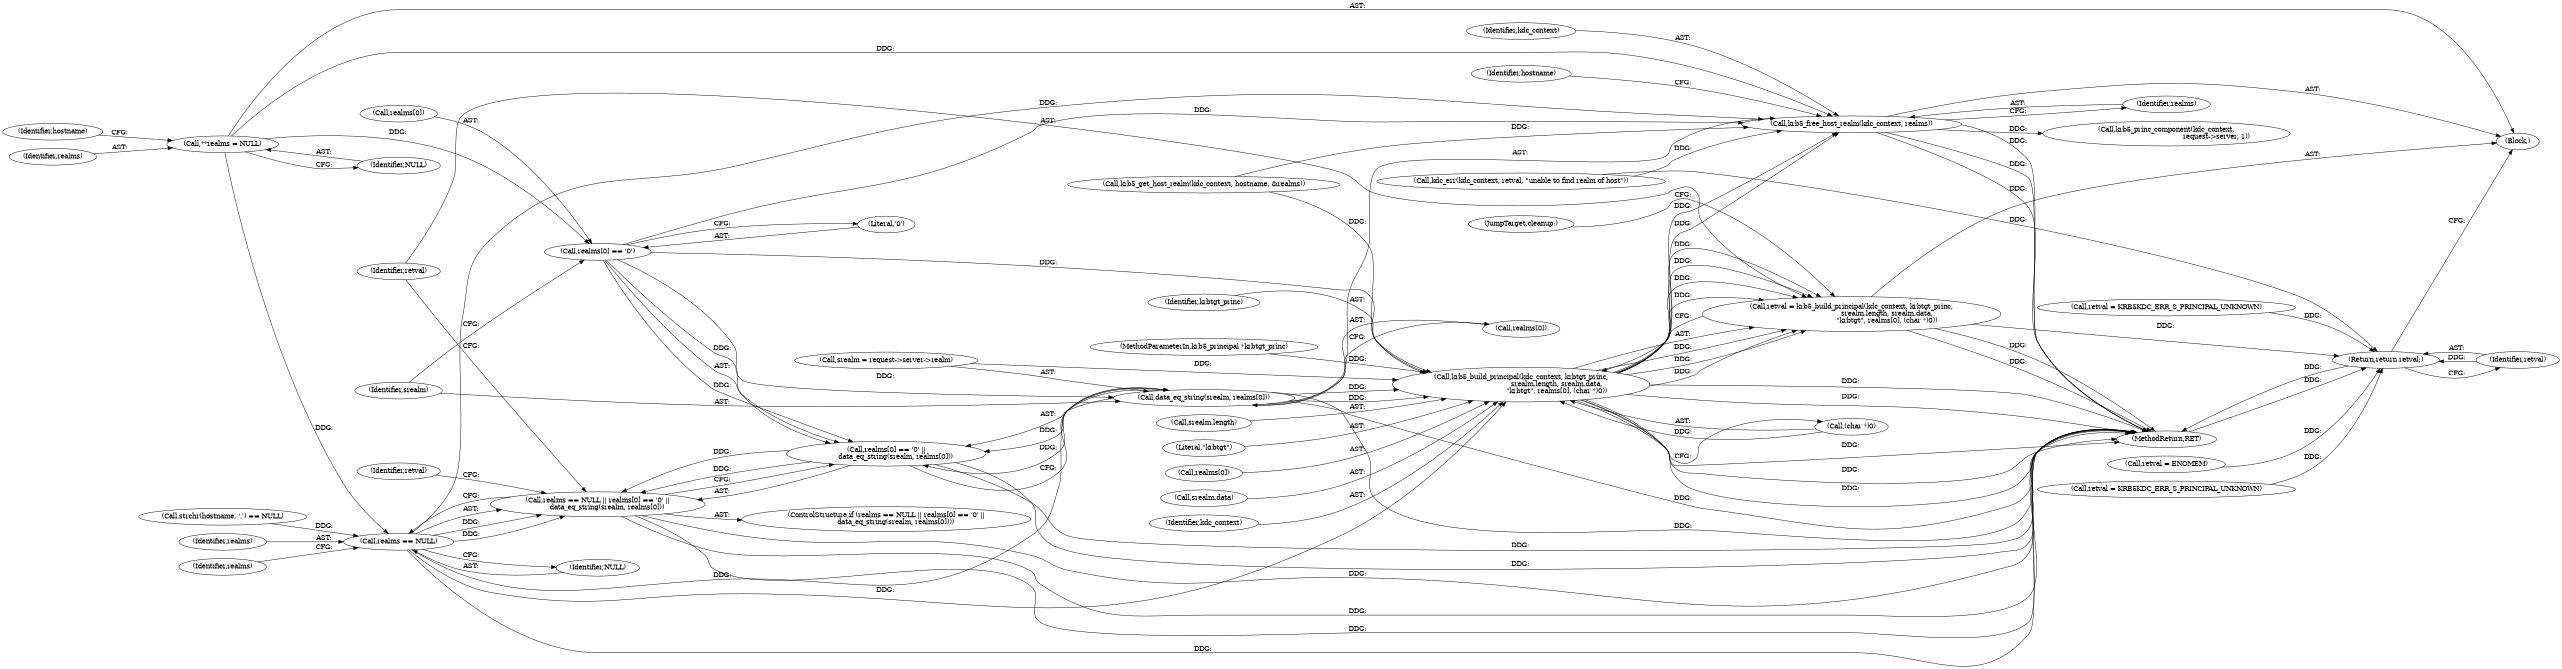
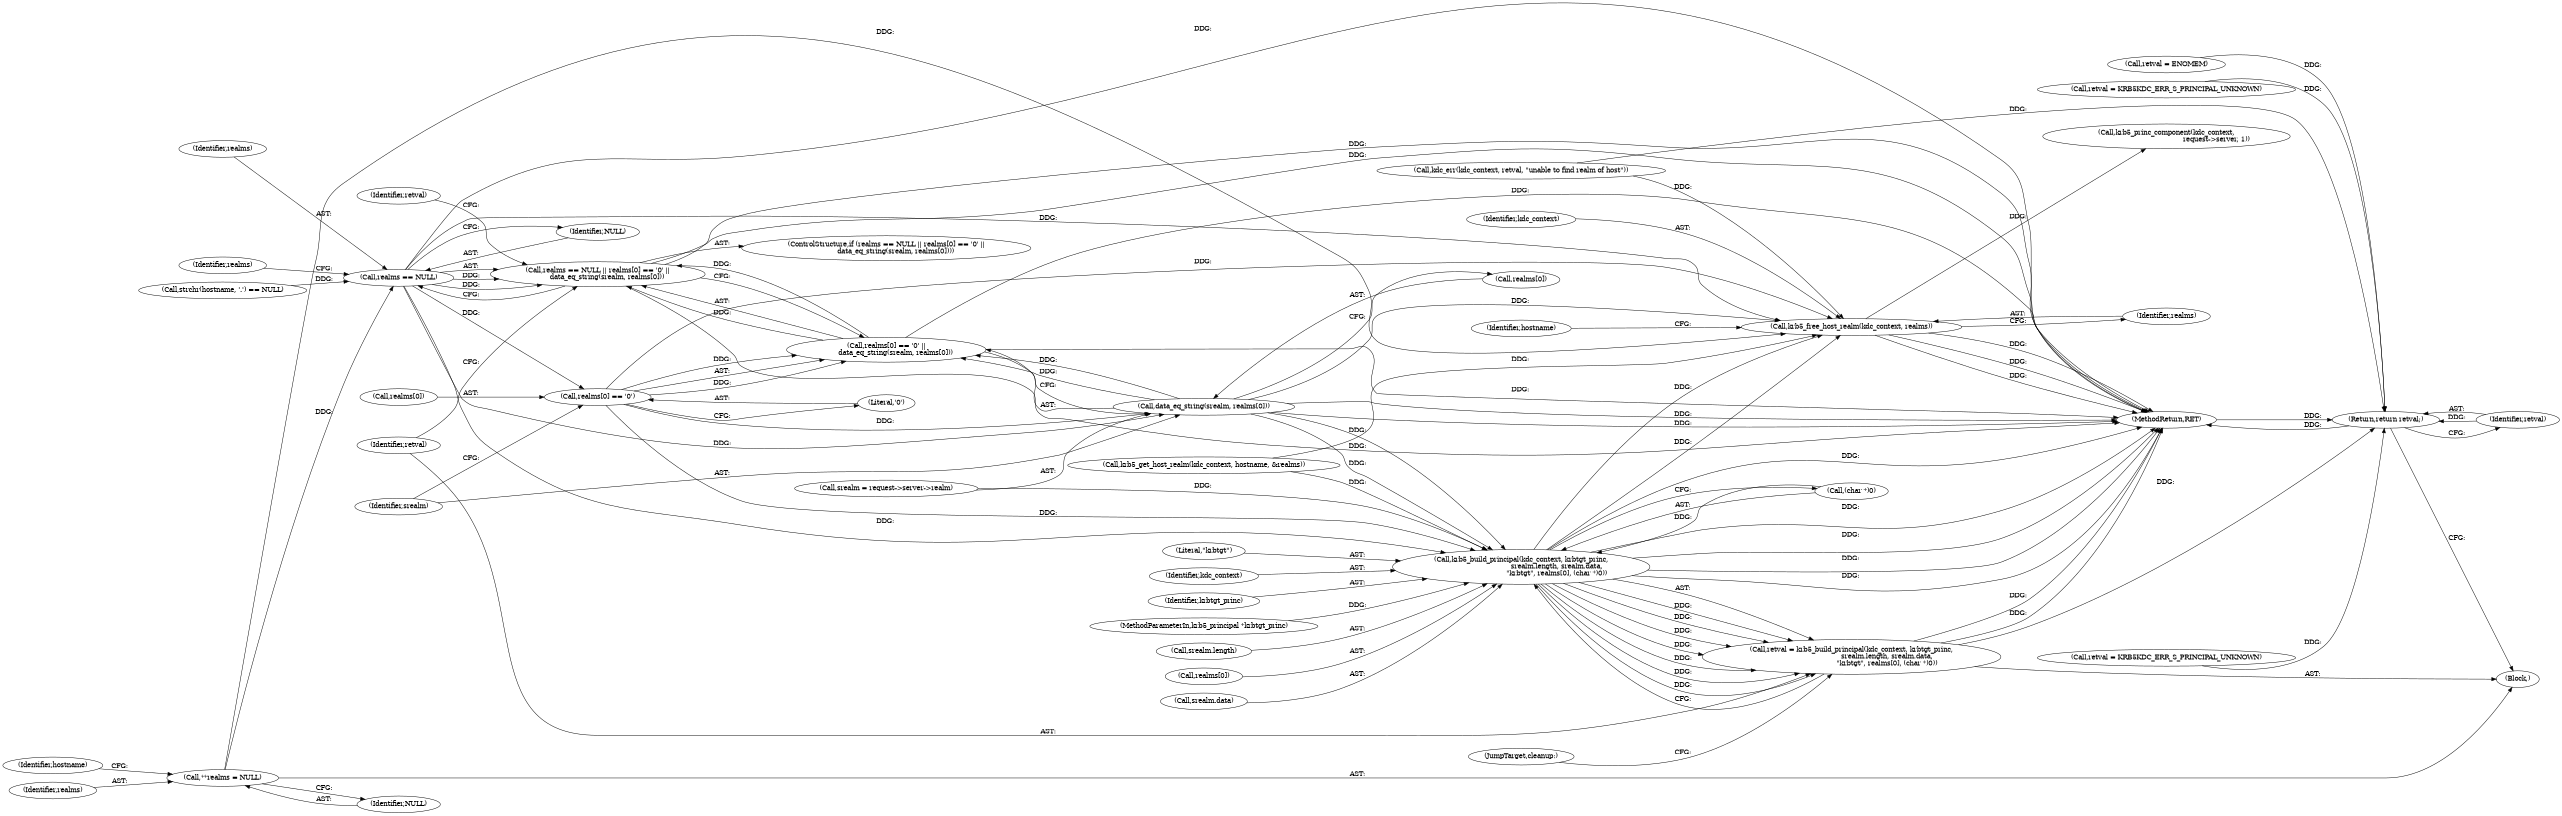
edge "(Call,krb5_free_host_realm(kdc_context, realms))" -> "(Block,)": removed, label "AST:"
edge "(Call,**realms = NULL)" -> "(Call,realms[0] == '0')": now "(Call,realms == NULL)" -> "(Call,realms[0] == '0')"
edge "(Call,data_eq_string(srealm, realms[0]))" -> "(Call,krb5_free_host_realm(kdc_context, realms))": label "AST: " -> "DDG: "
